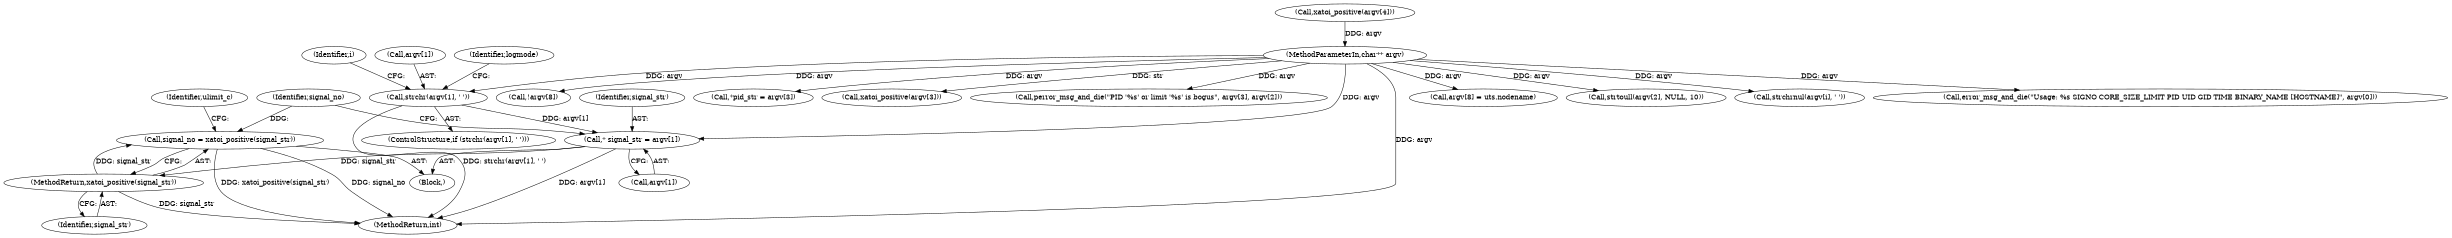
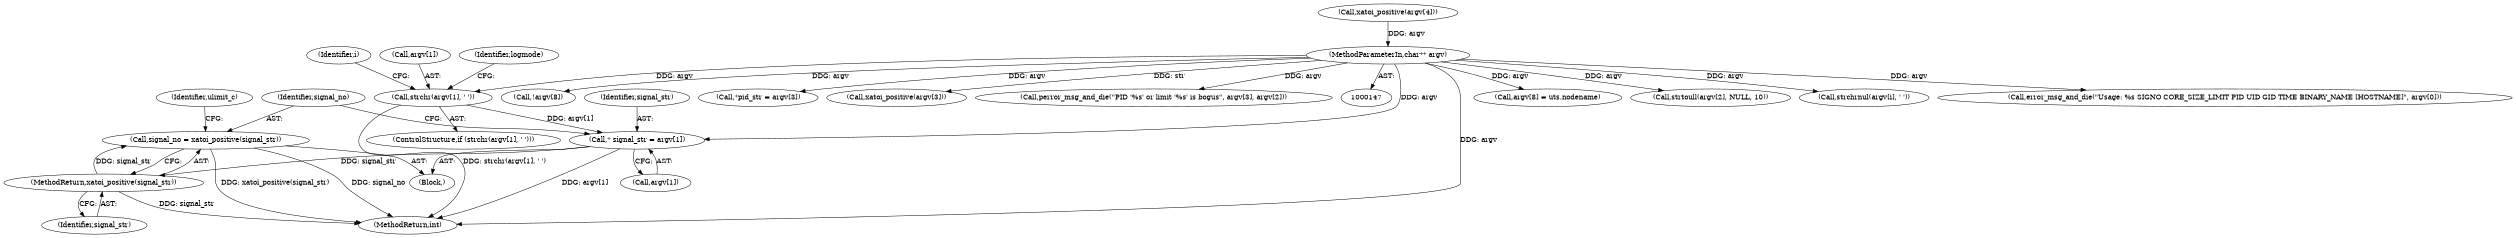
node "1000147": added
edge "(Identifier,signal_no)" -> "(Call,signal_no = xatoi_positive(signal_str))": label "DDG: " -> "AST: "
